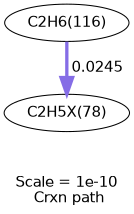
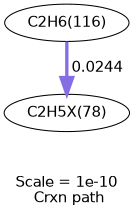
edge "C2H6(116)" -> "C2H5X(78)": label " 0.0245" -> " 0.0244"
